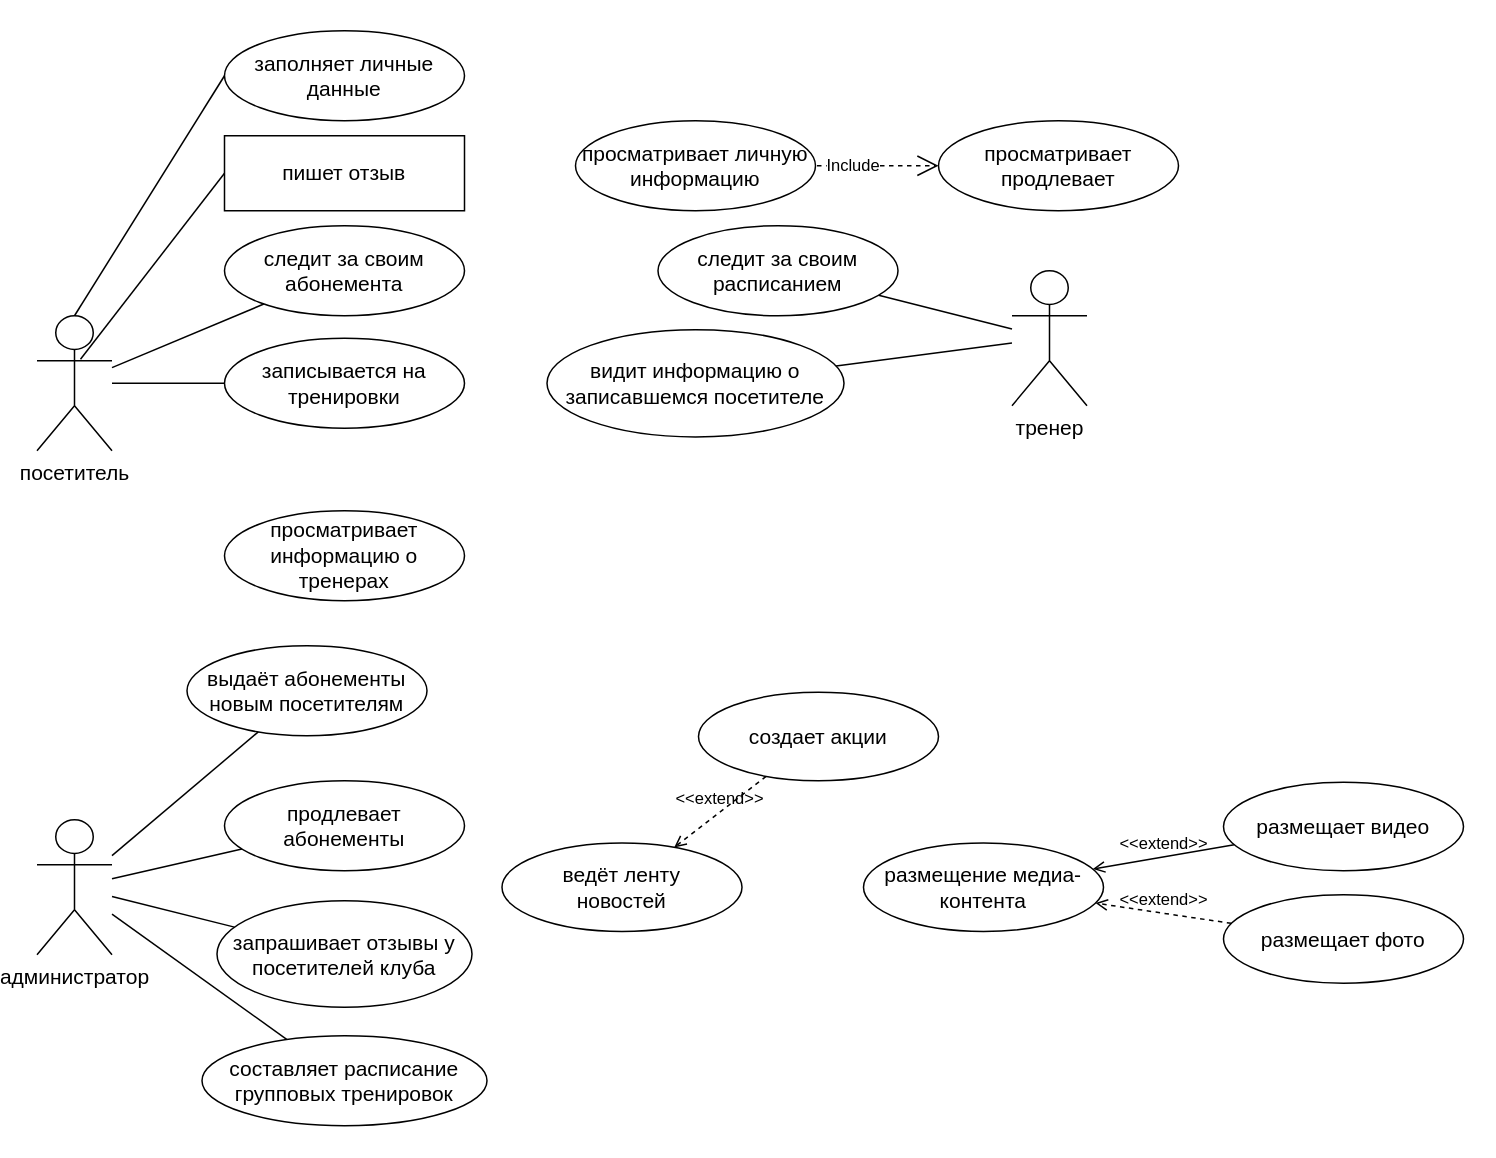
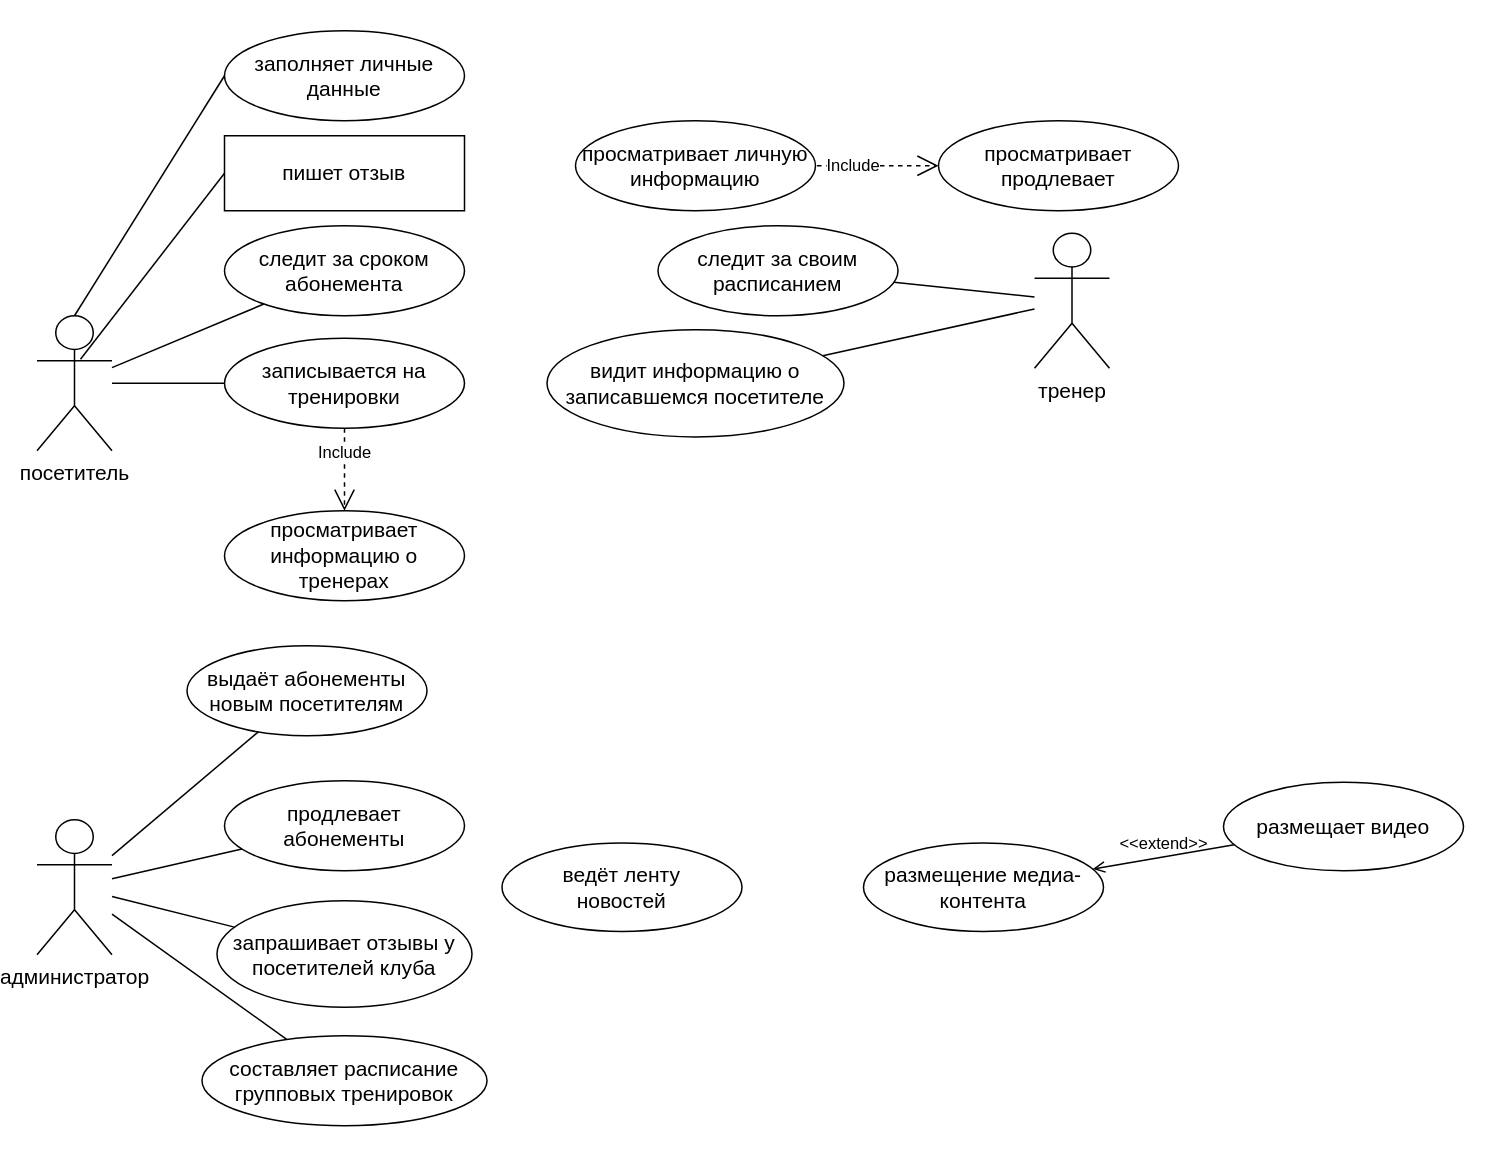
node "следит за своим абонемента": label "следит за своим абонемента" -> "следит за сроком абонемента"
node "тренер": moved (1049, 338) -> (1072, 301)
edge "записывается на тренировки" -> "просматривает информацию о тренерах": added, label "Include"
node "создает акции": removed
edge "создает акции" -> "ведёт ленту новостей": removed, label "<<extend>>"
edge "размещает фото" -> "размещение медиа-контента": removed, label "<<extend>>"
node "размещает фото": removed
